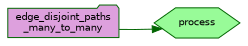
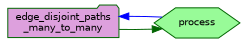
edge "process" -> "edge_disjoint_paths _many_to_many": added
